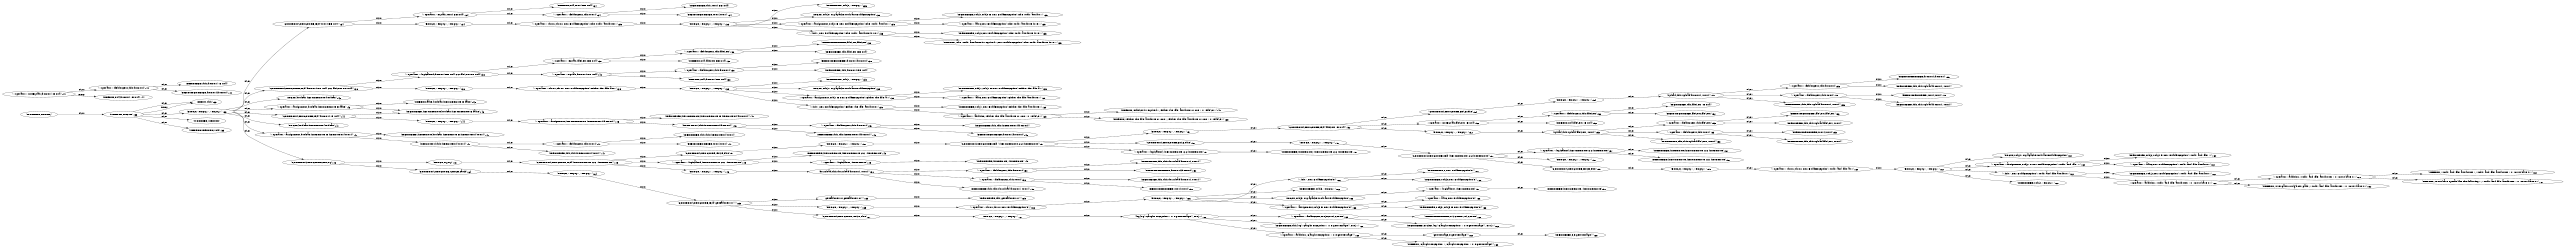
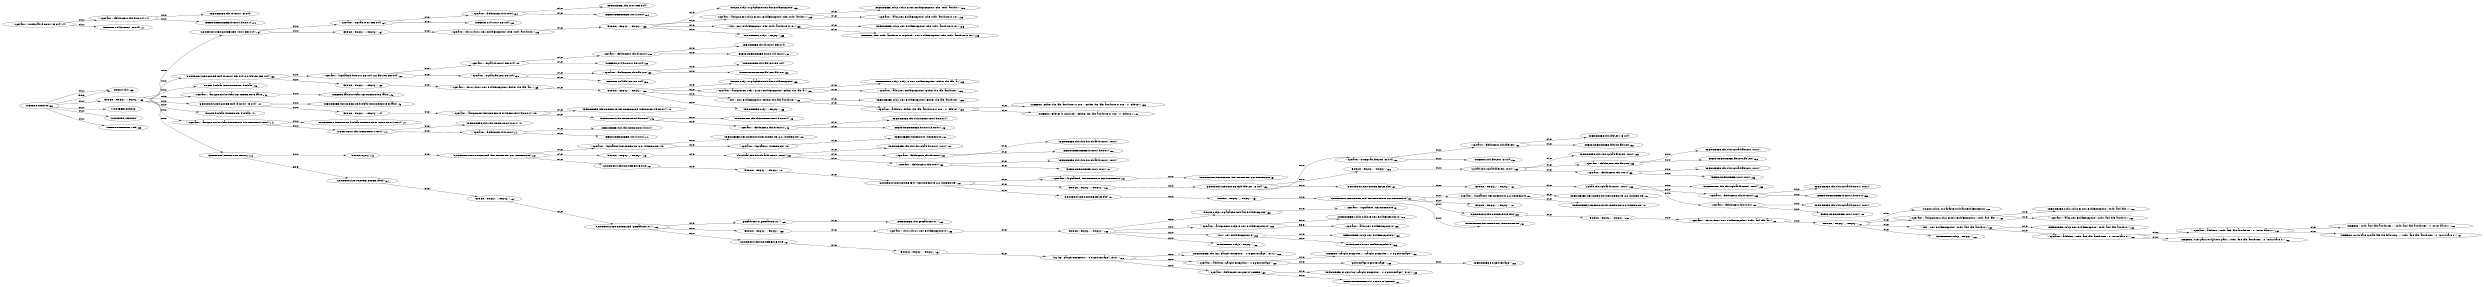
edge "(<operator>.notEquals,fromUri != null)" -> "(LITERAL,null,fromUri != null)": label "DDG: " -> "AST: "
edge "(<operator>.assignment,boolean isFromRemote = false)" -> "(IDENTIFIER,isFromRemote,boolean isFromRemote = false)": removed, label "AST:"
edge "(MODIFIER,PUBLIC)" -> "(METHOD,execute)": reversed
edge "(CONTROL_STRUCTURE,TRY,try)" -> "(CONTROL_STRUCTURE,CATCH,catch)": label "AST: " -> "DDG: "
edge "(<operator>.assignment,$obj3 = new BuildException(e))" -> "(<operator>.alloc,new BuildException(e))": label "AST: " -> "DDG: "
